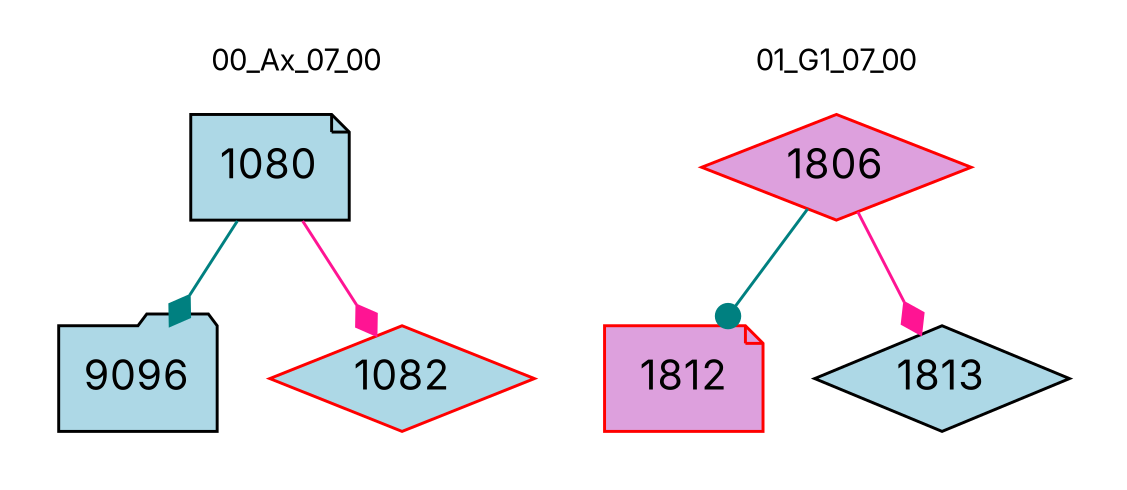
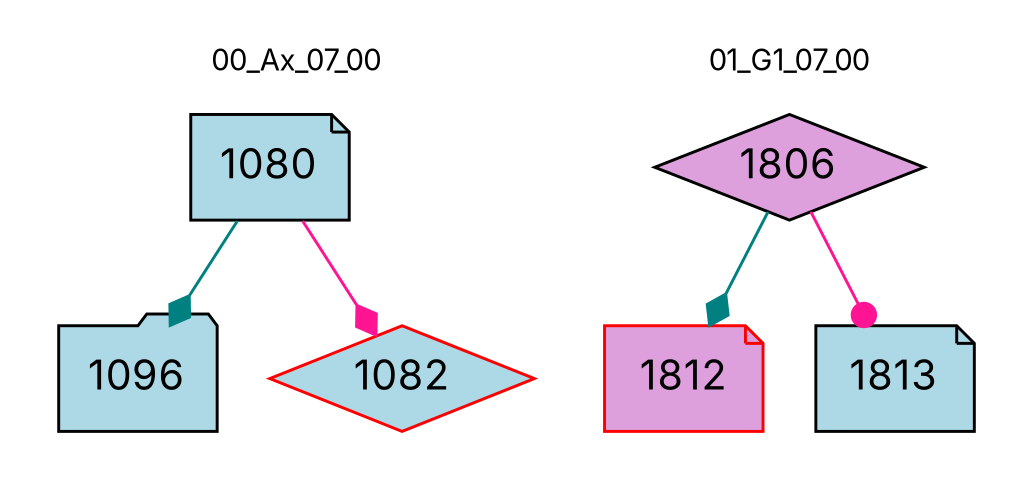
node "1806": color red -> black
edge "1806" -> "1812": arrowhead dot -> diamond
edge "1806" -> "1813": arrowhead diamond -> dot
node "9096": label "9096" -> "1096"
node "1813": shape diamond -> note
